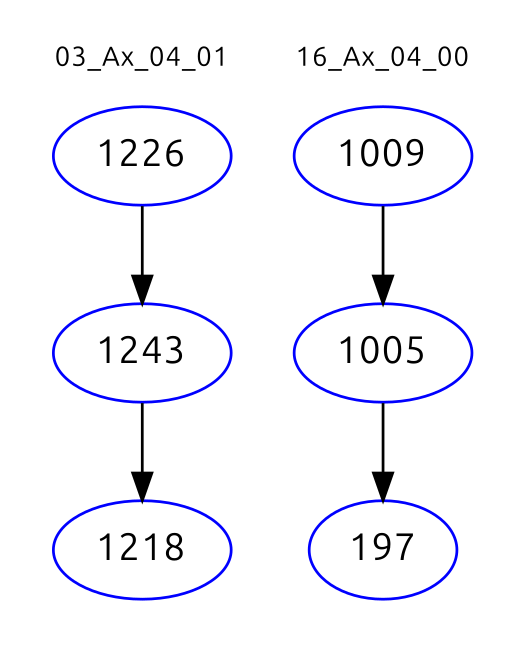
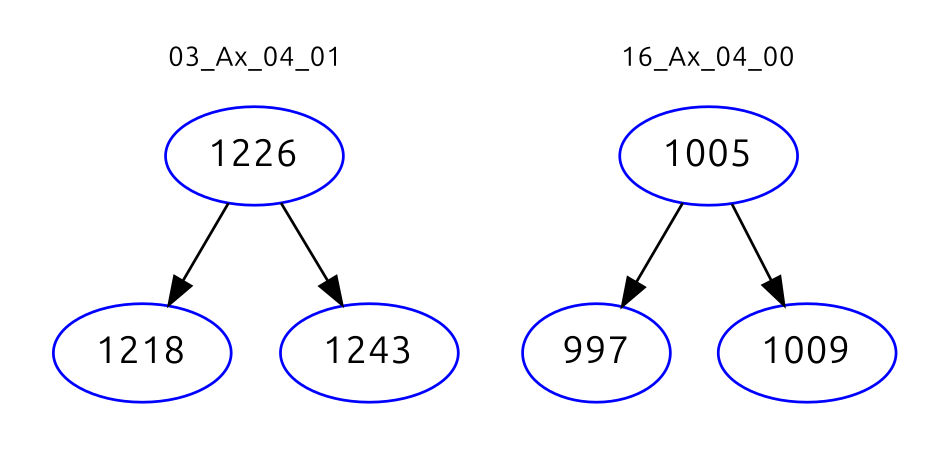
edge "1009" -> "1005": reversed
edge "1243" -> "1218": now "1226" -> "1218"
node "197": label "197" -> "997"
